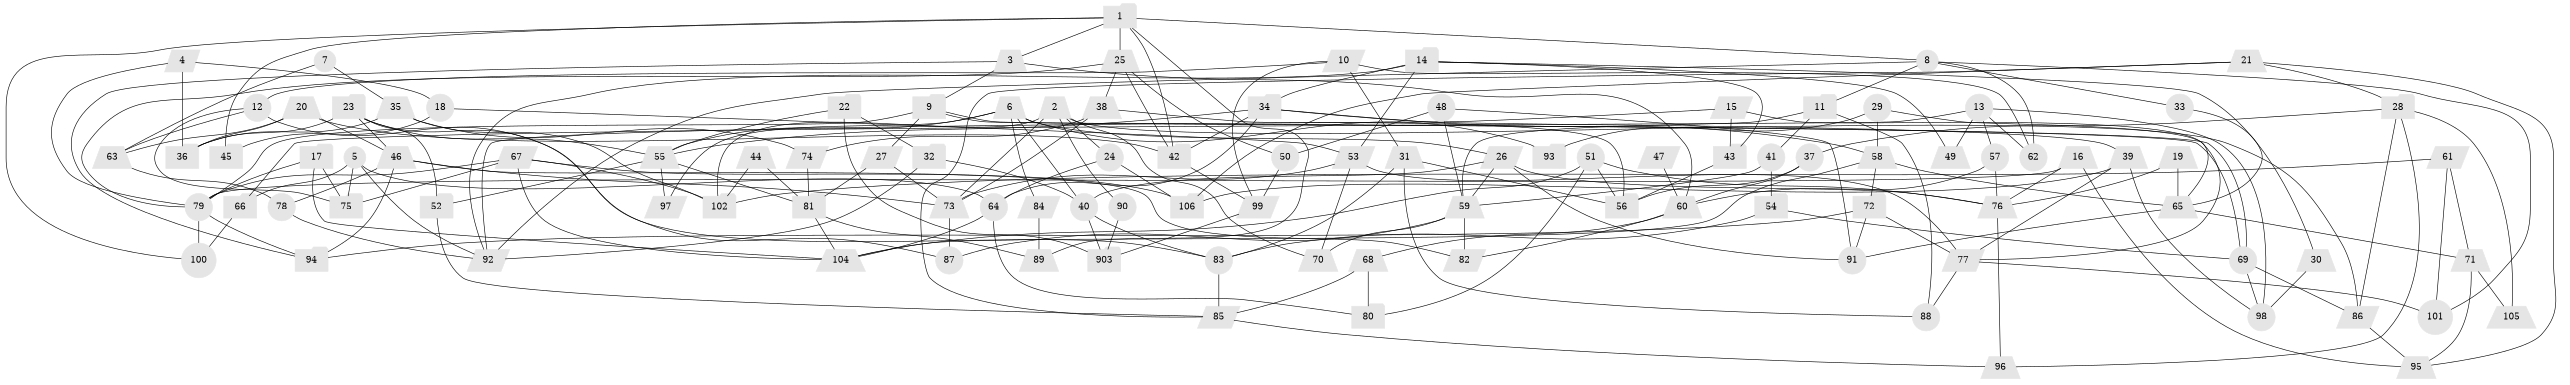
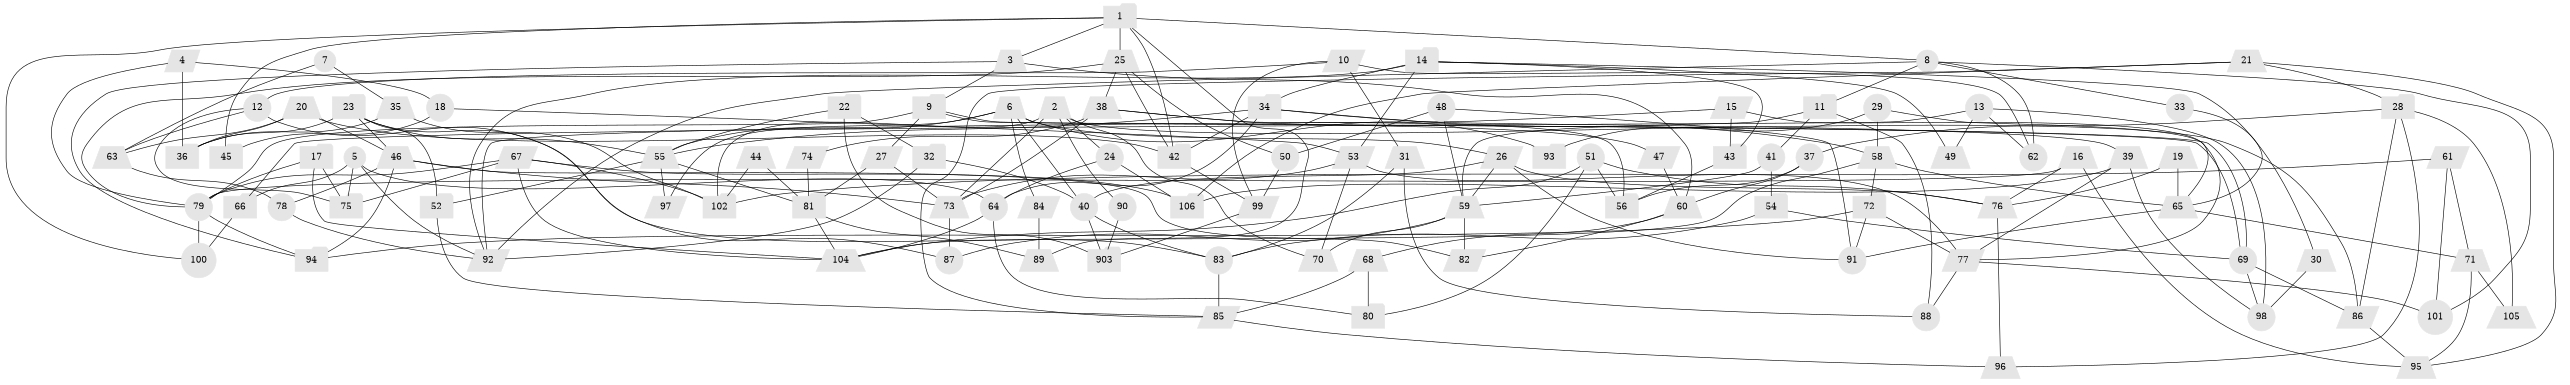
edge "38" -- "47": added
edge "35" -- "74": removed
node "57": removed
edge "31" -- "56": removed
